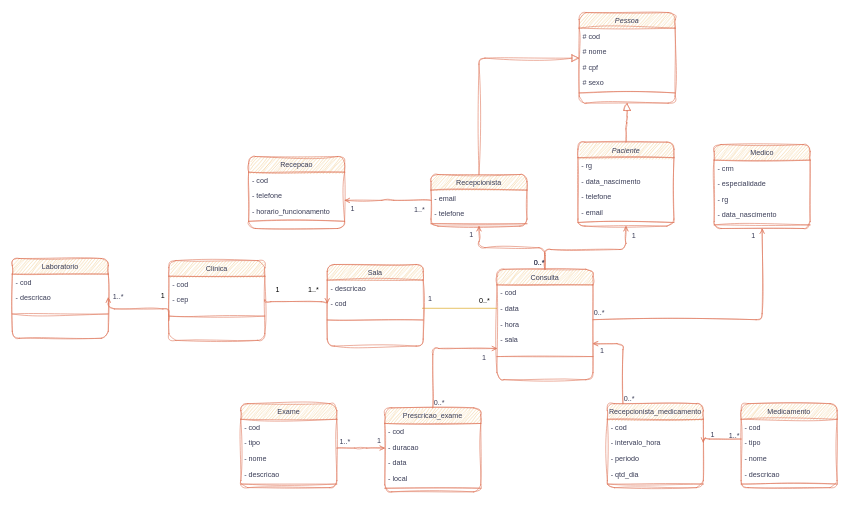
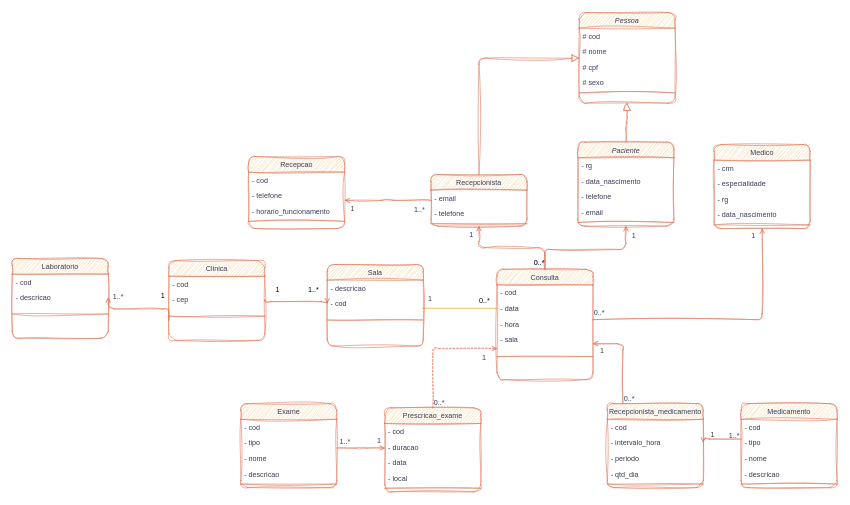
edge "Prescricao_exame" -> "Consulta": style solid -> dashed
